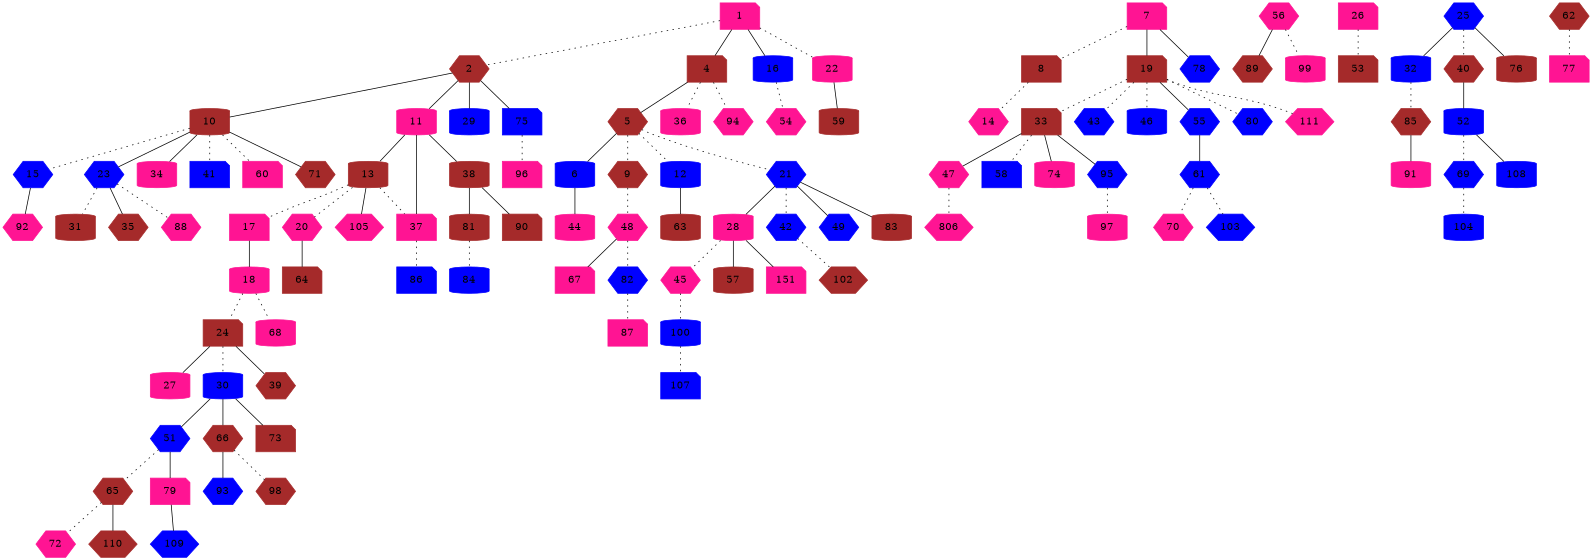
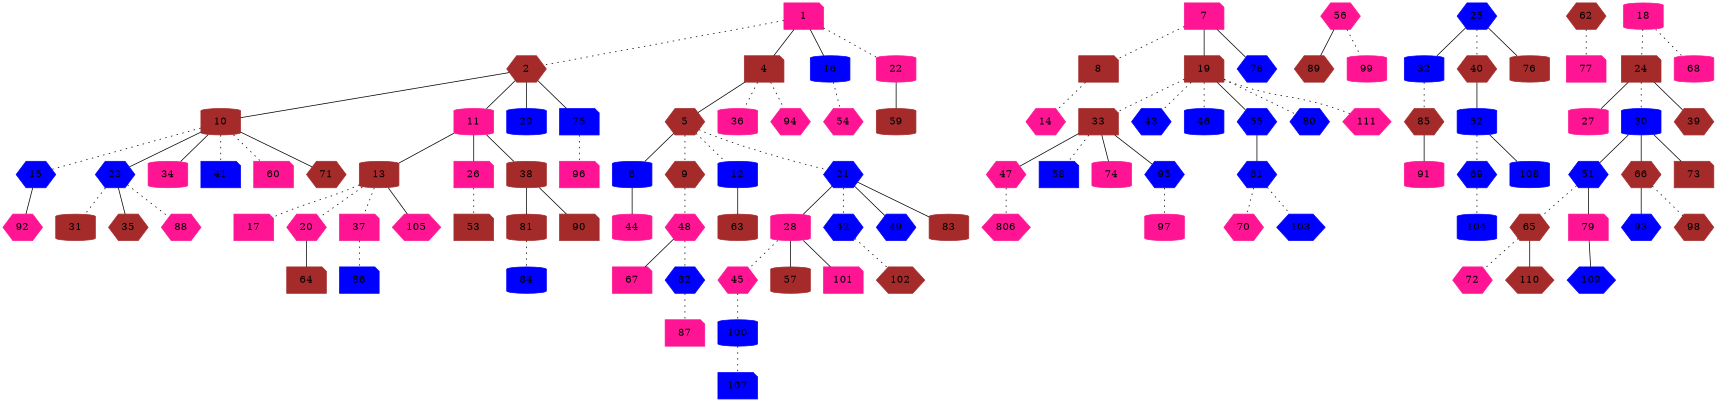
edge "11" -- "37": now "11" -- "26"
edge "17" -- "18": removed
node "151": label "151" -> "101"
